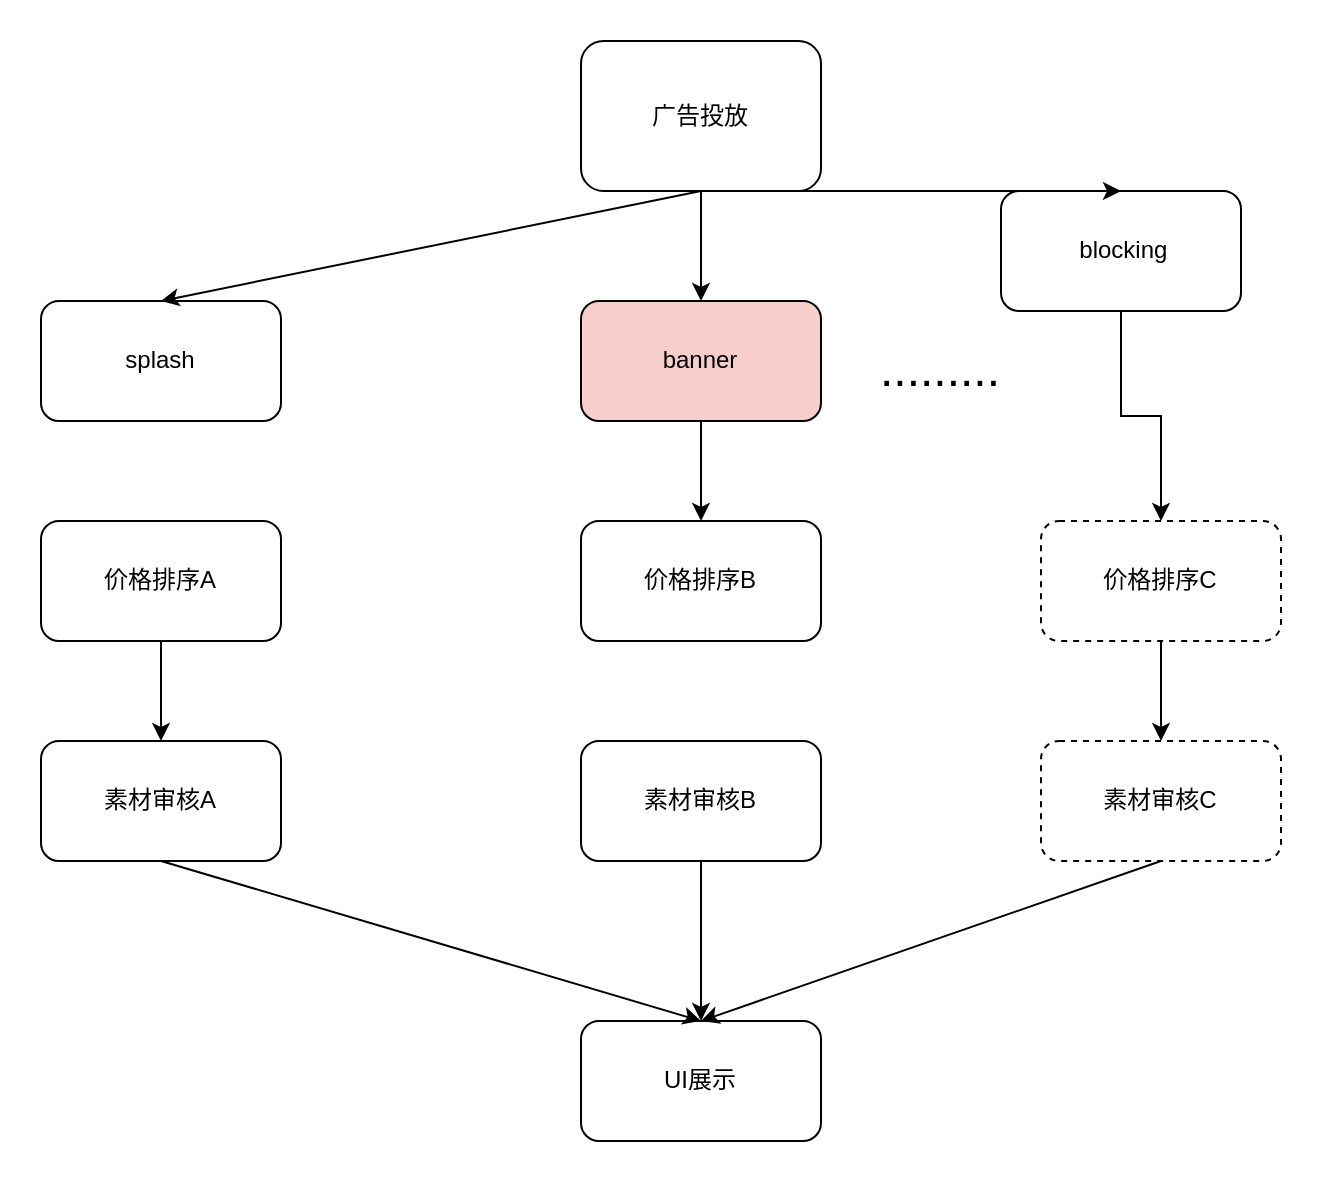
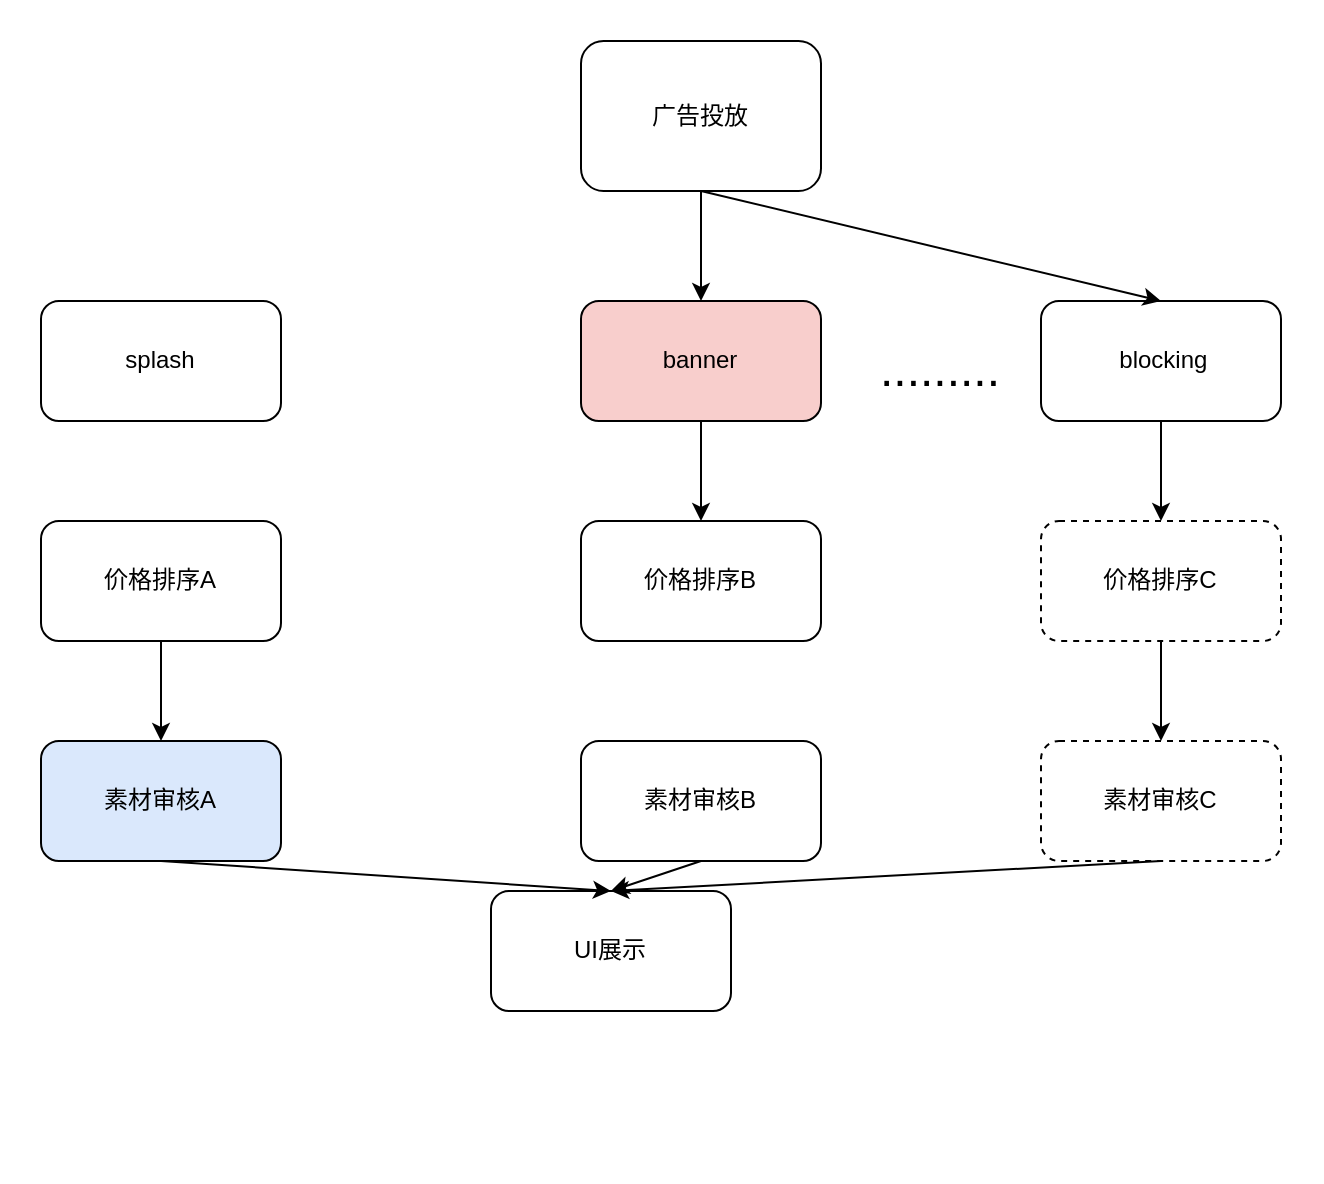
edge "广告投放" -> "splash": removed
node "blocking": moved (1121, 251) -> (1161, 361)
node "素材审核A": fillcolor #ffffff -> #dae8fc
node "UI展示": moved (701, 1081) -> (611, 951)
